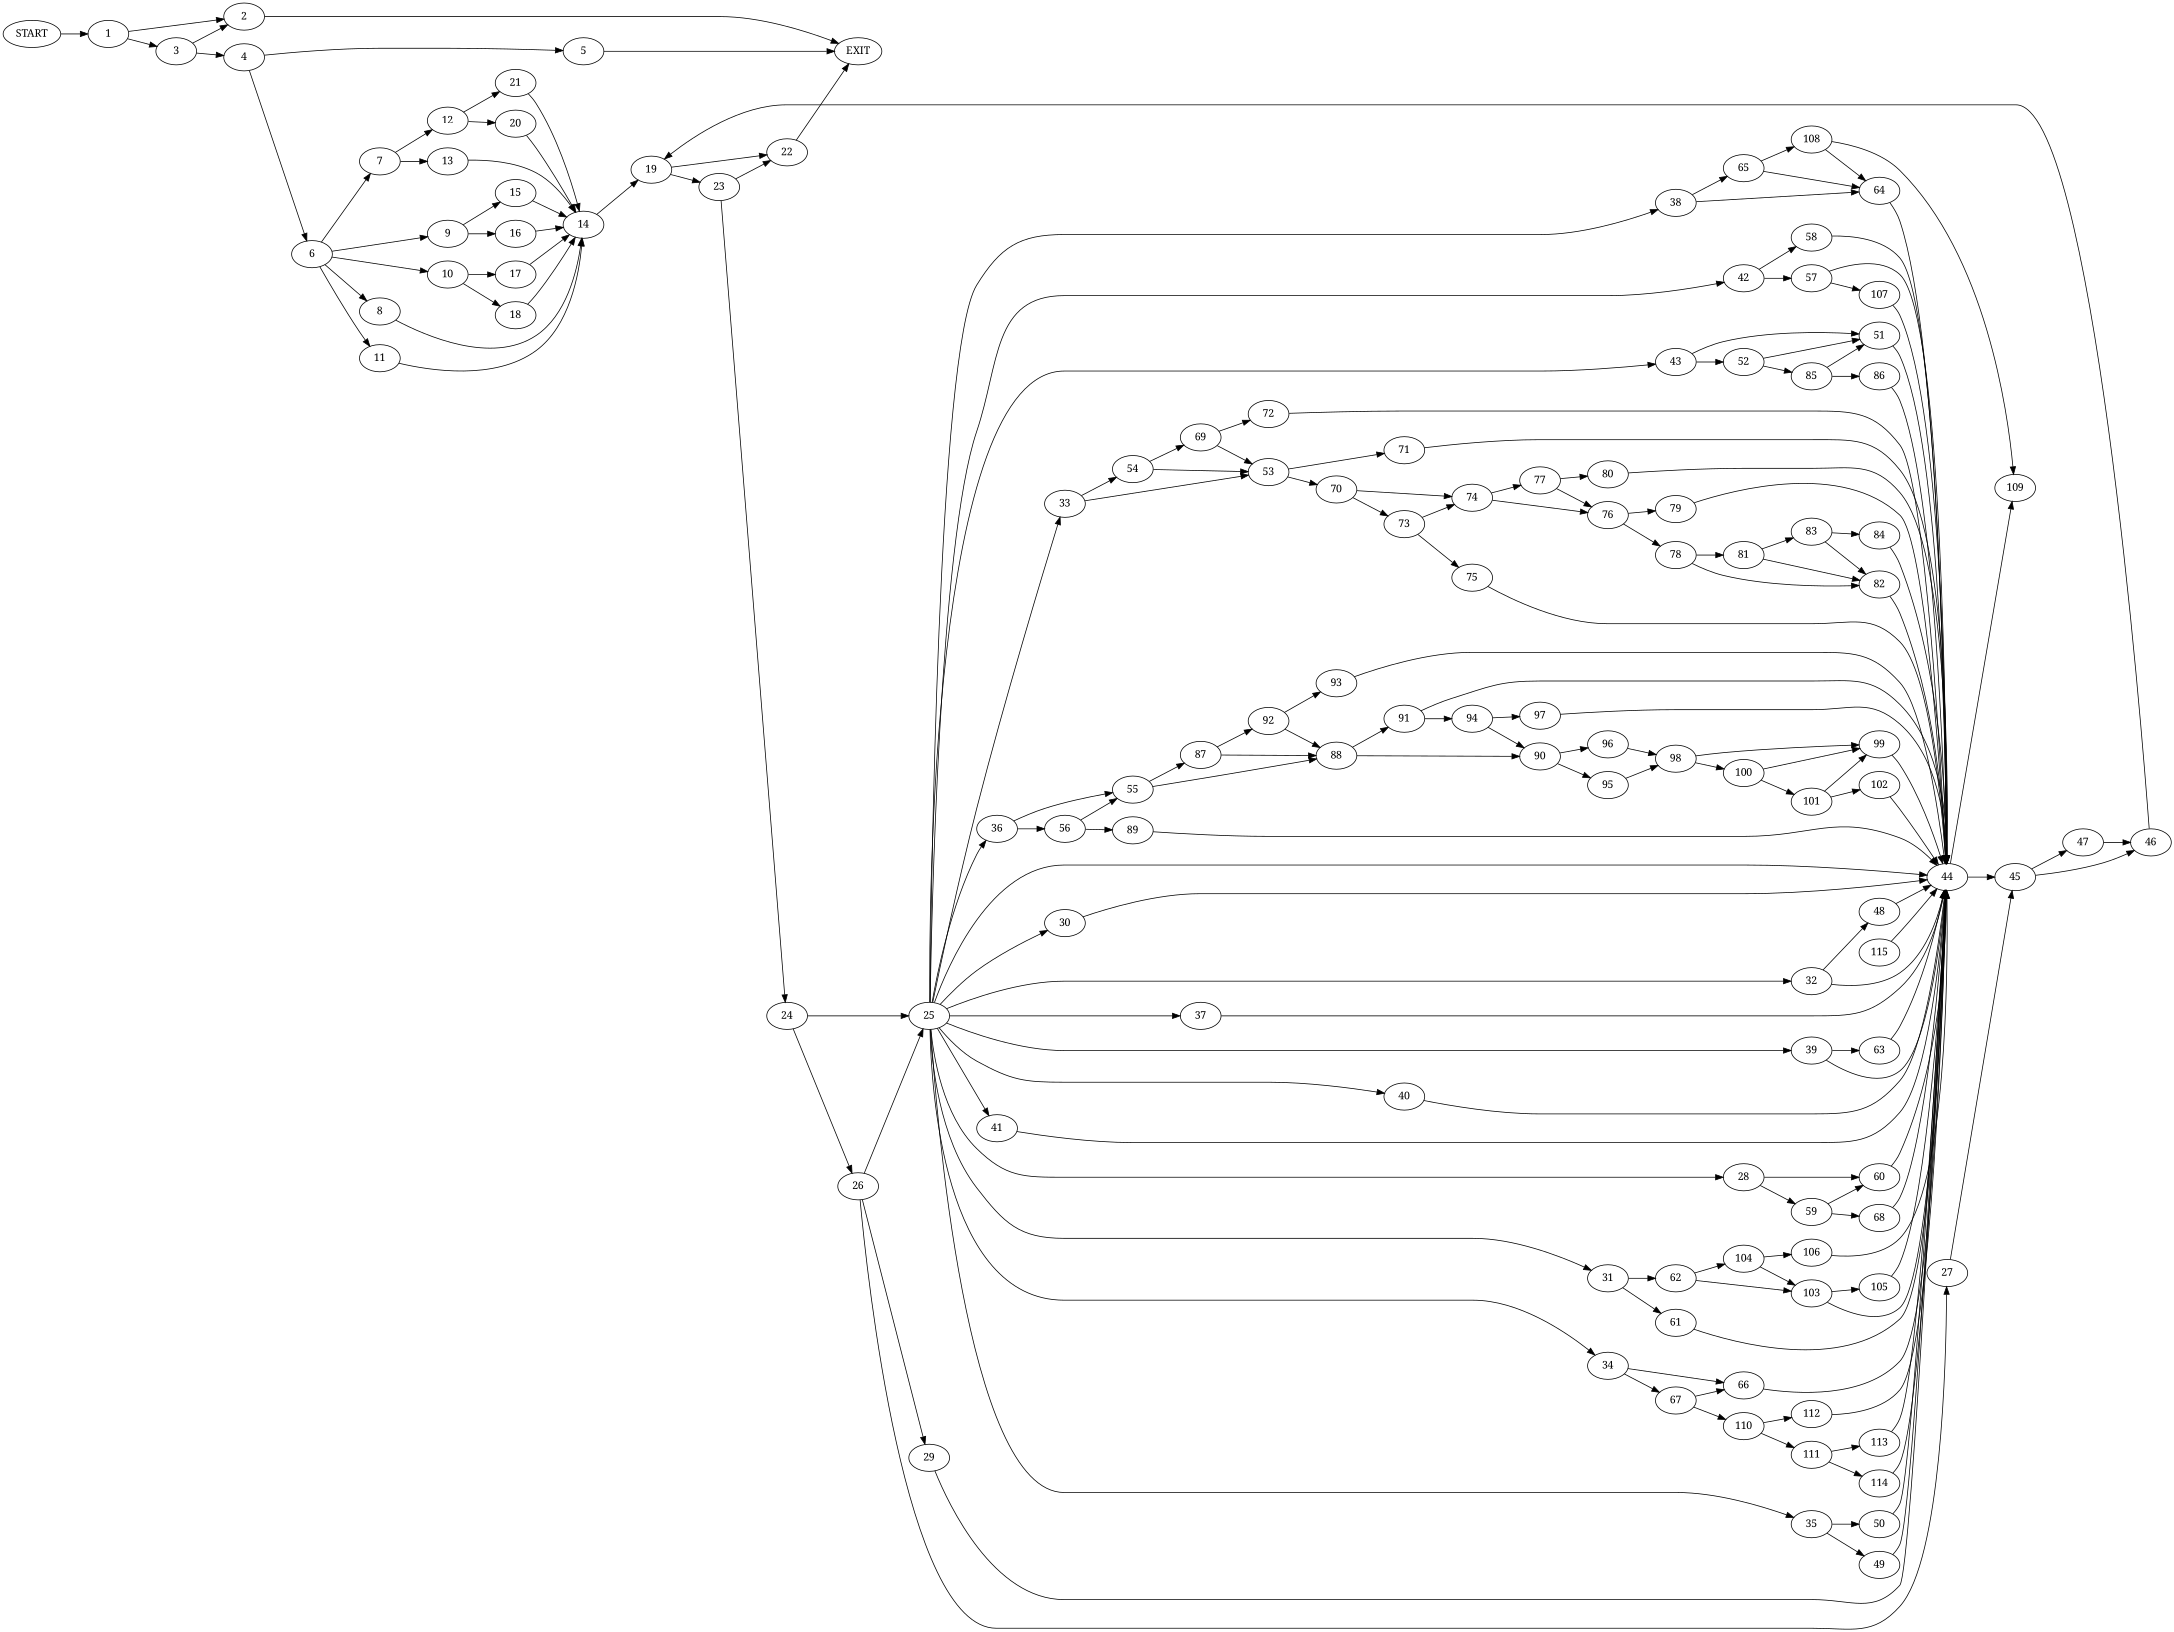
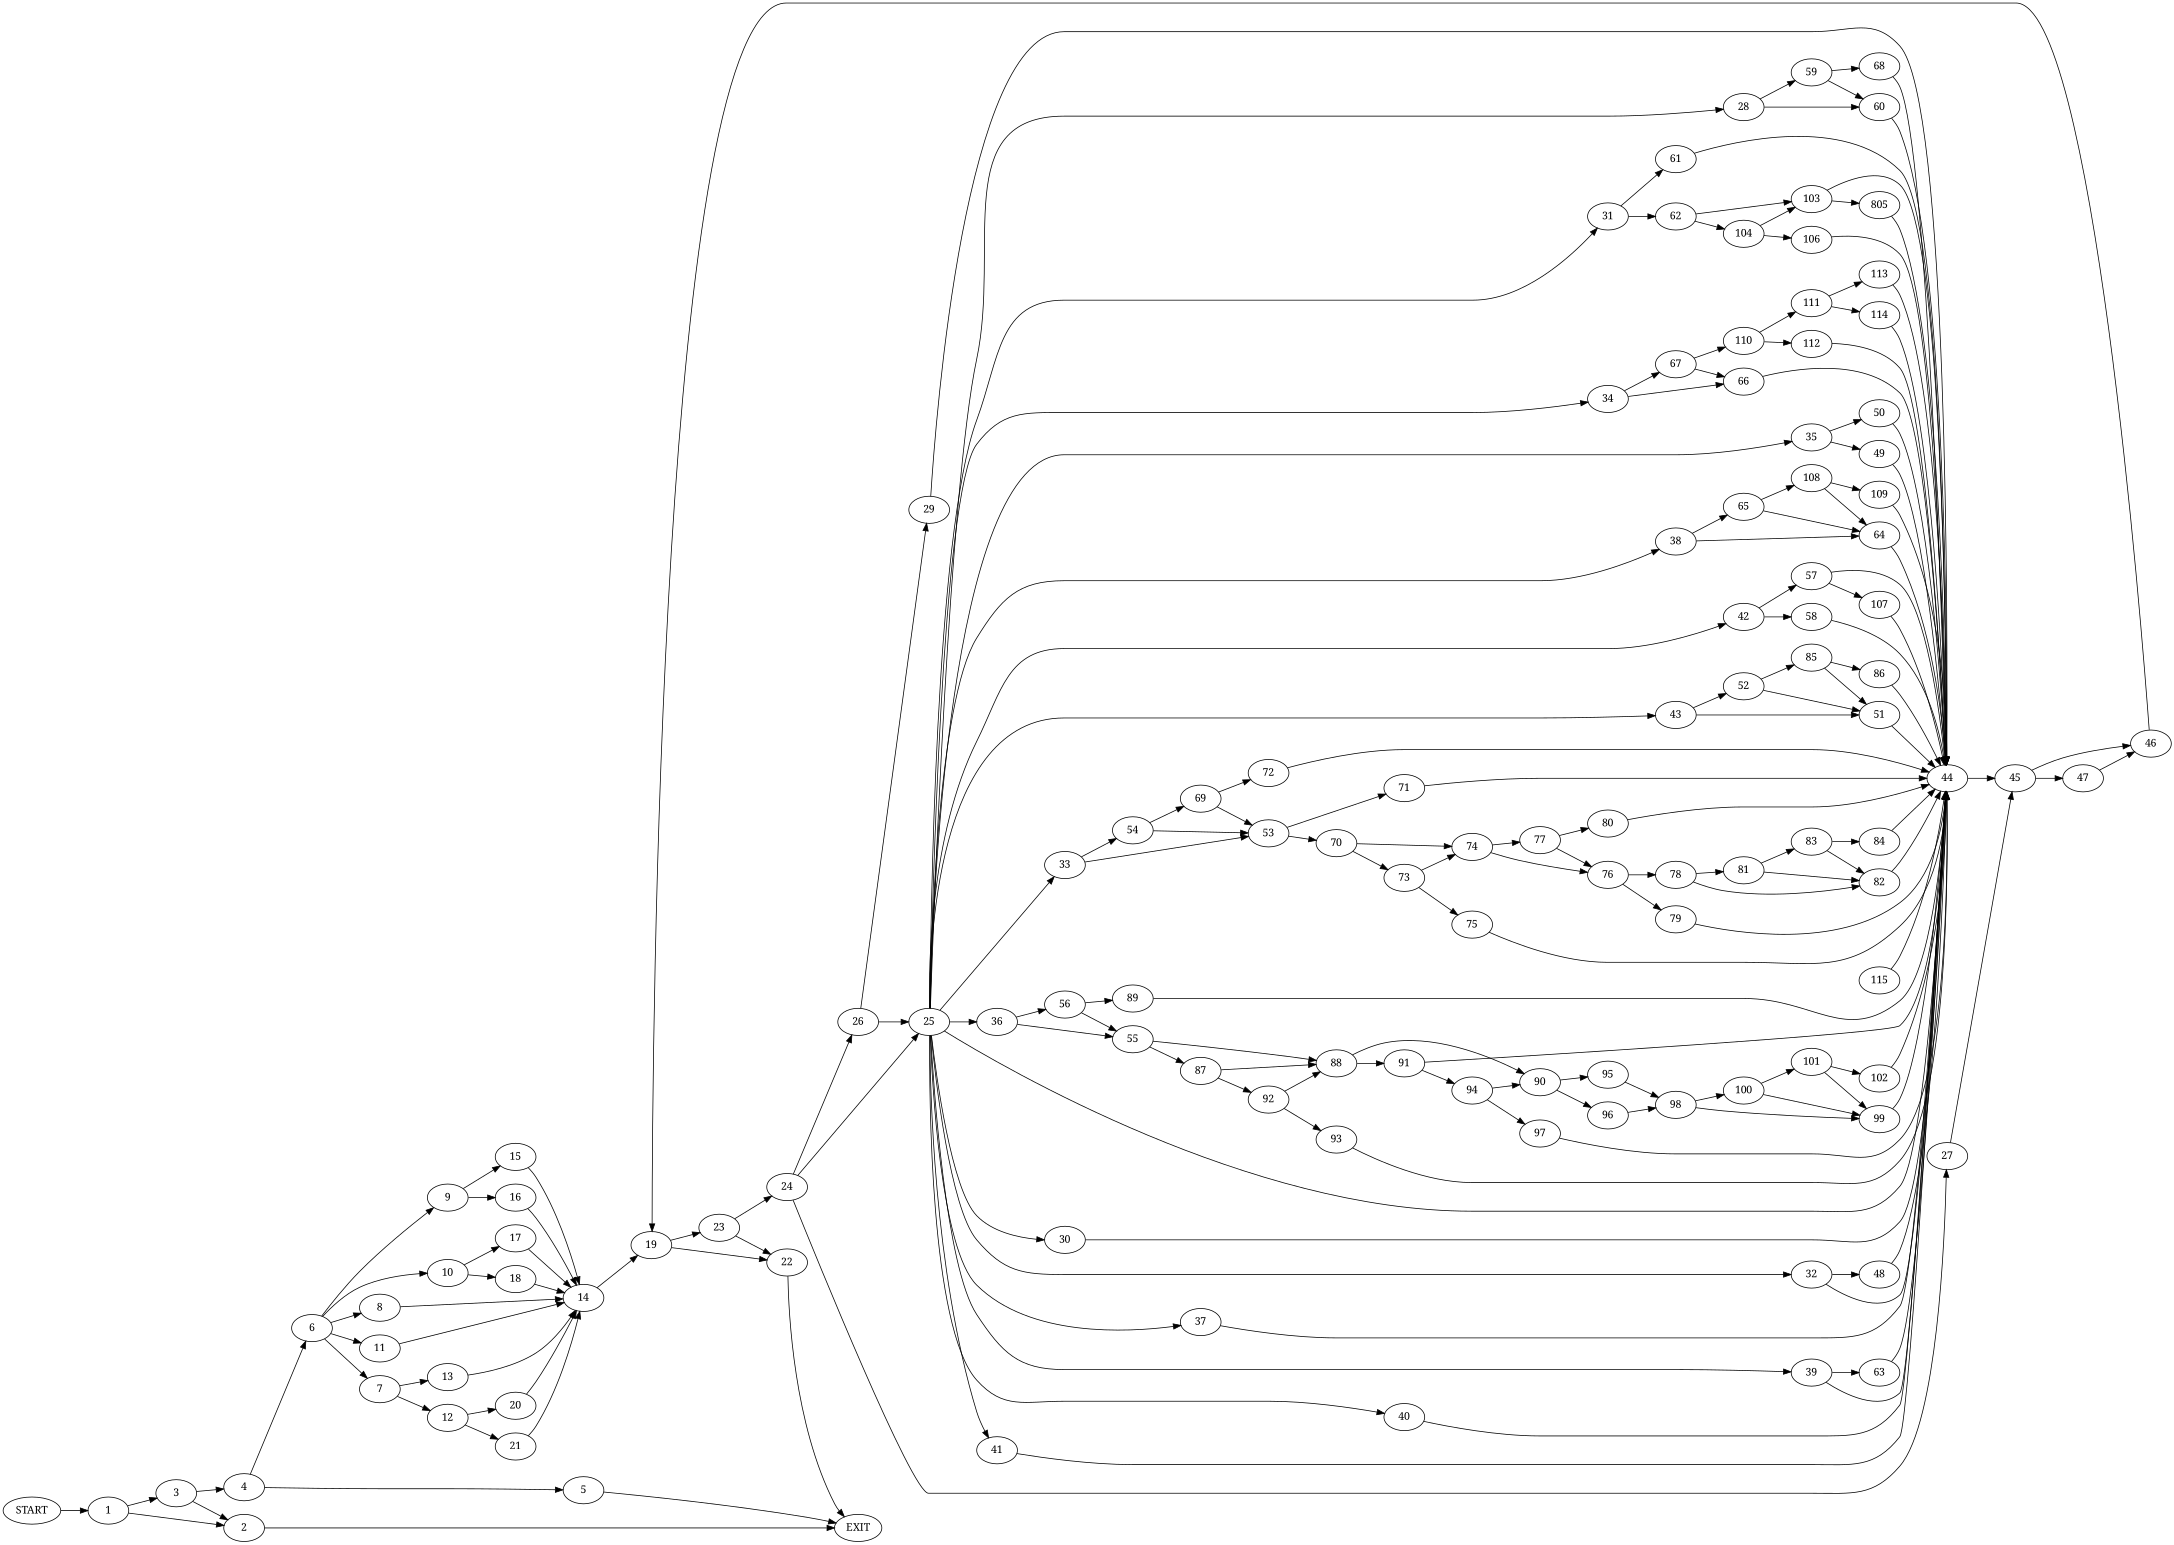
edge "44" -> "109": reversed
node "105": label "105" -> "805"
edge "26" -> "27": now "24" -> "27"
